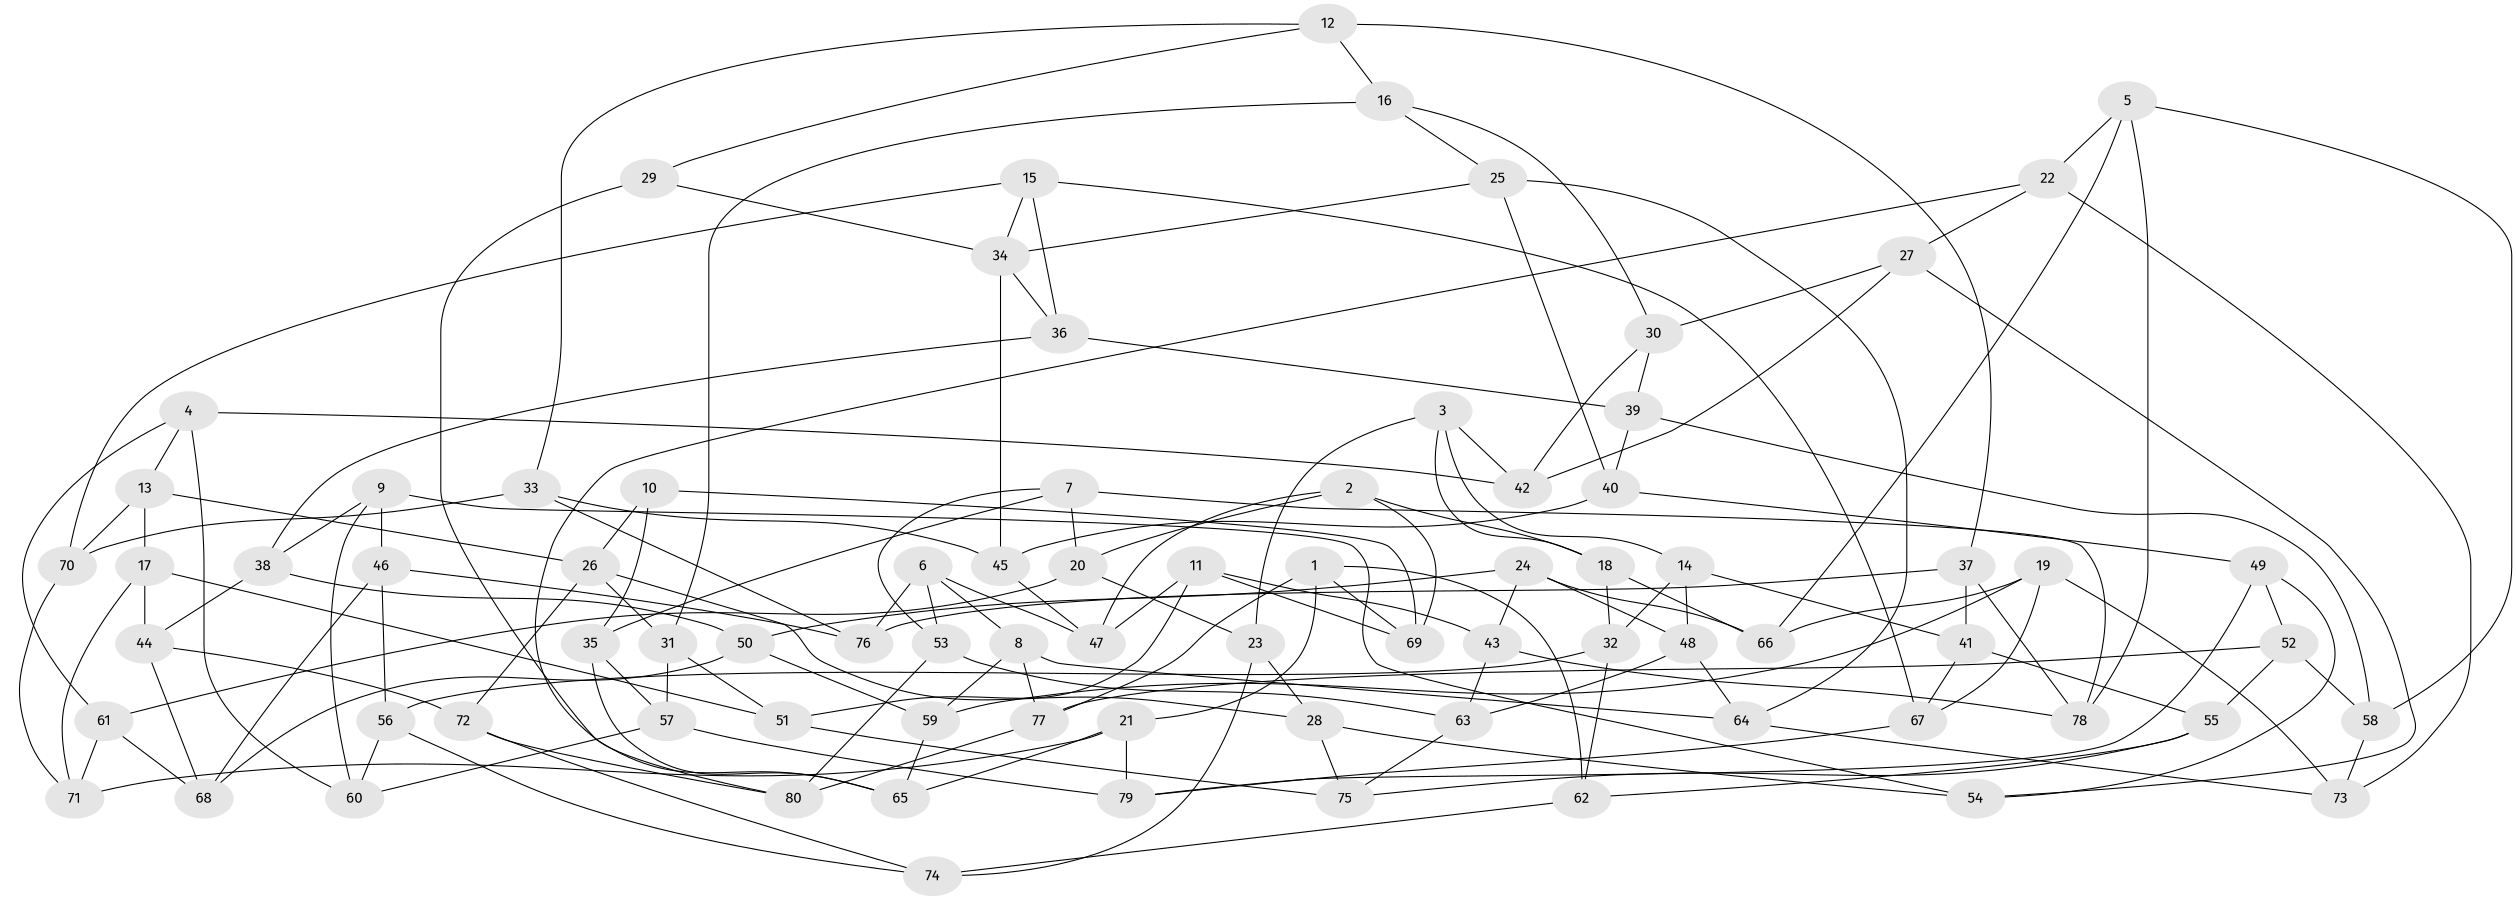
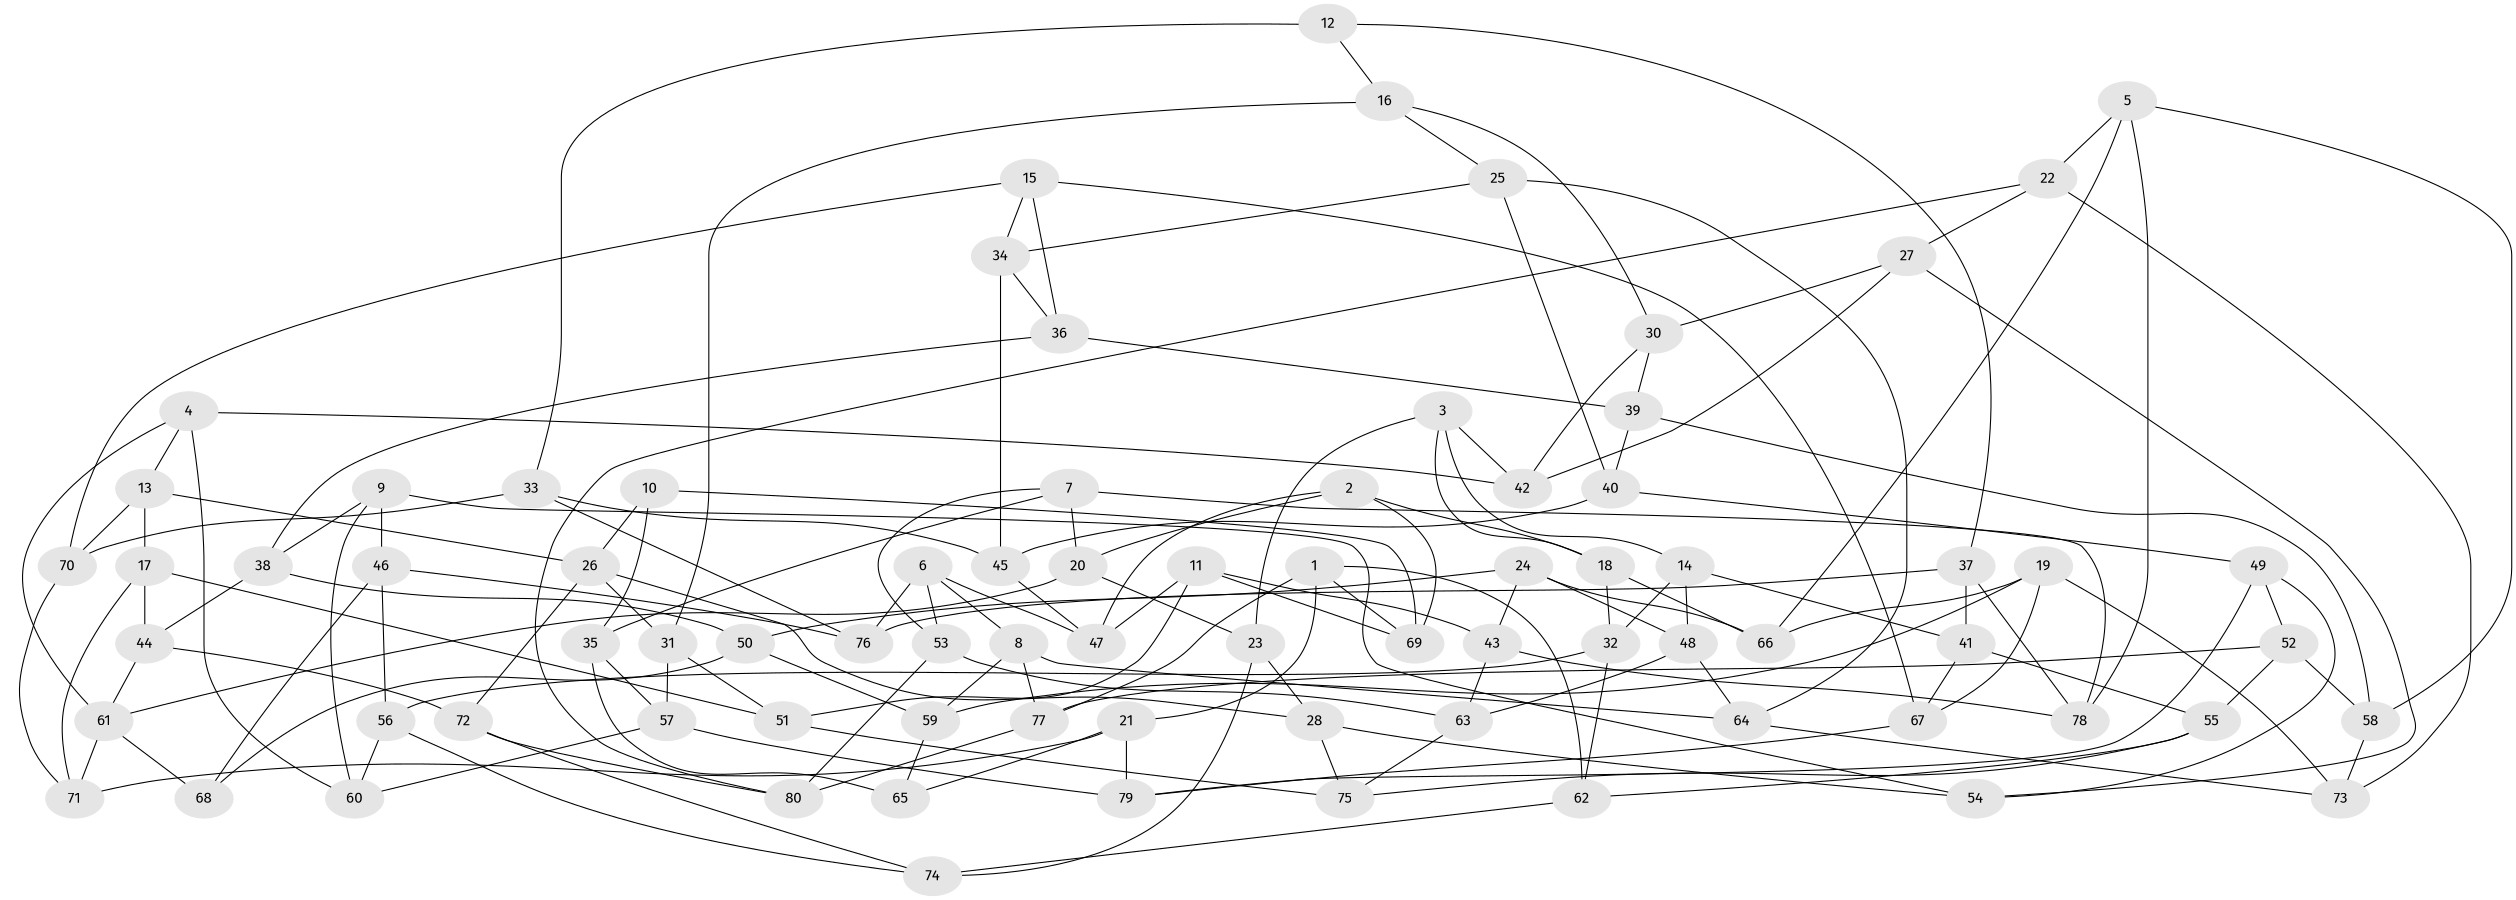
node "29": removed
edge "44" -- "68": now "44" -- "61"
